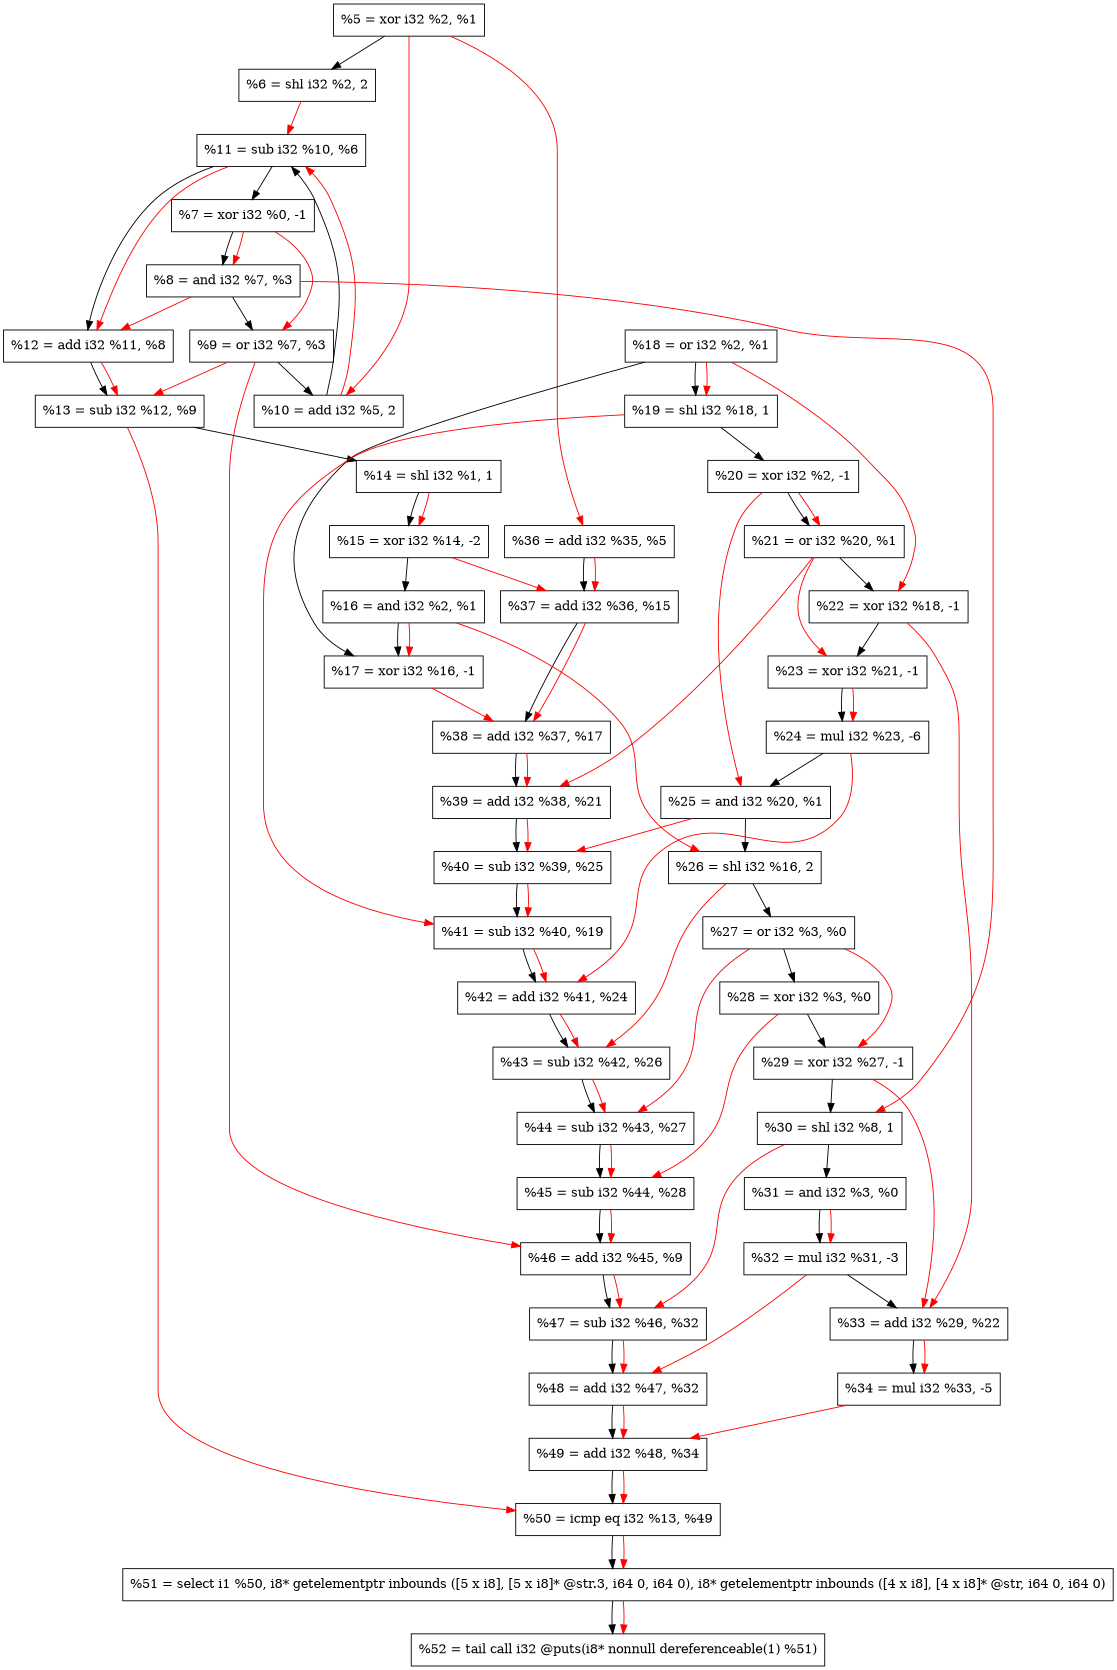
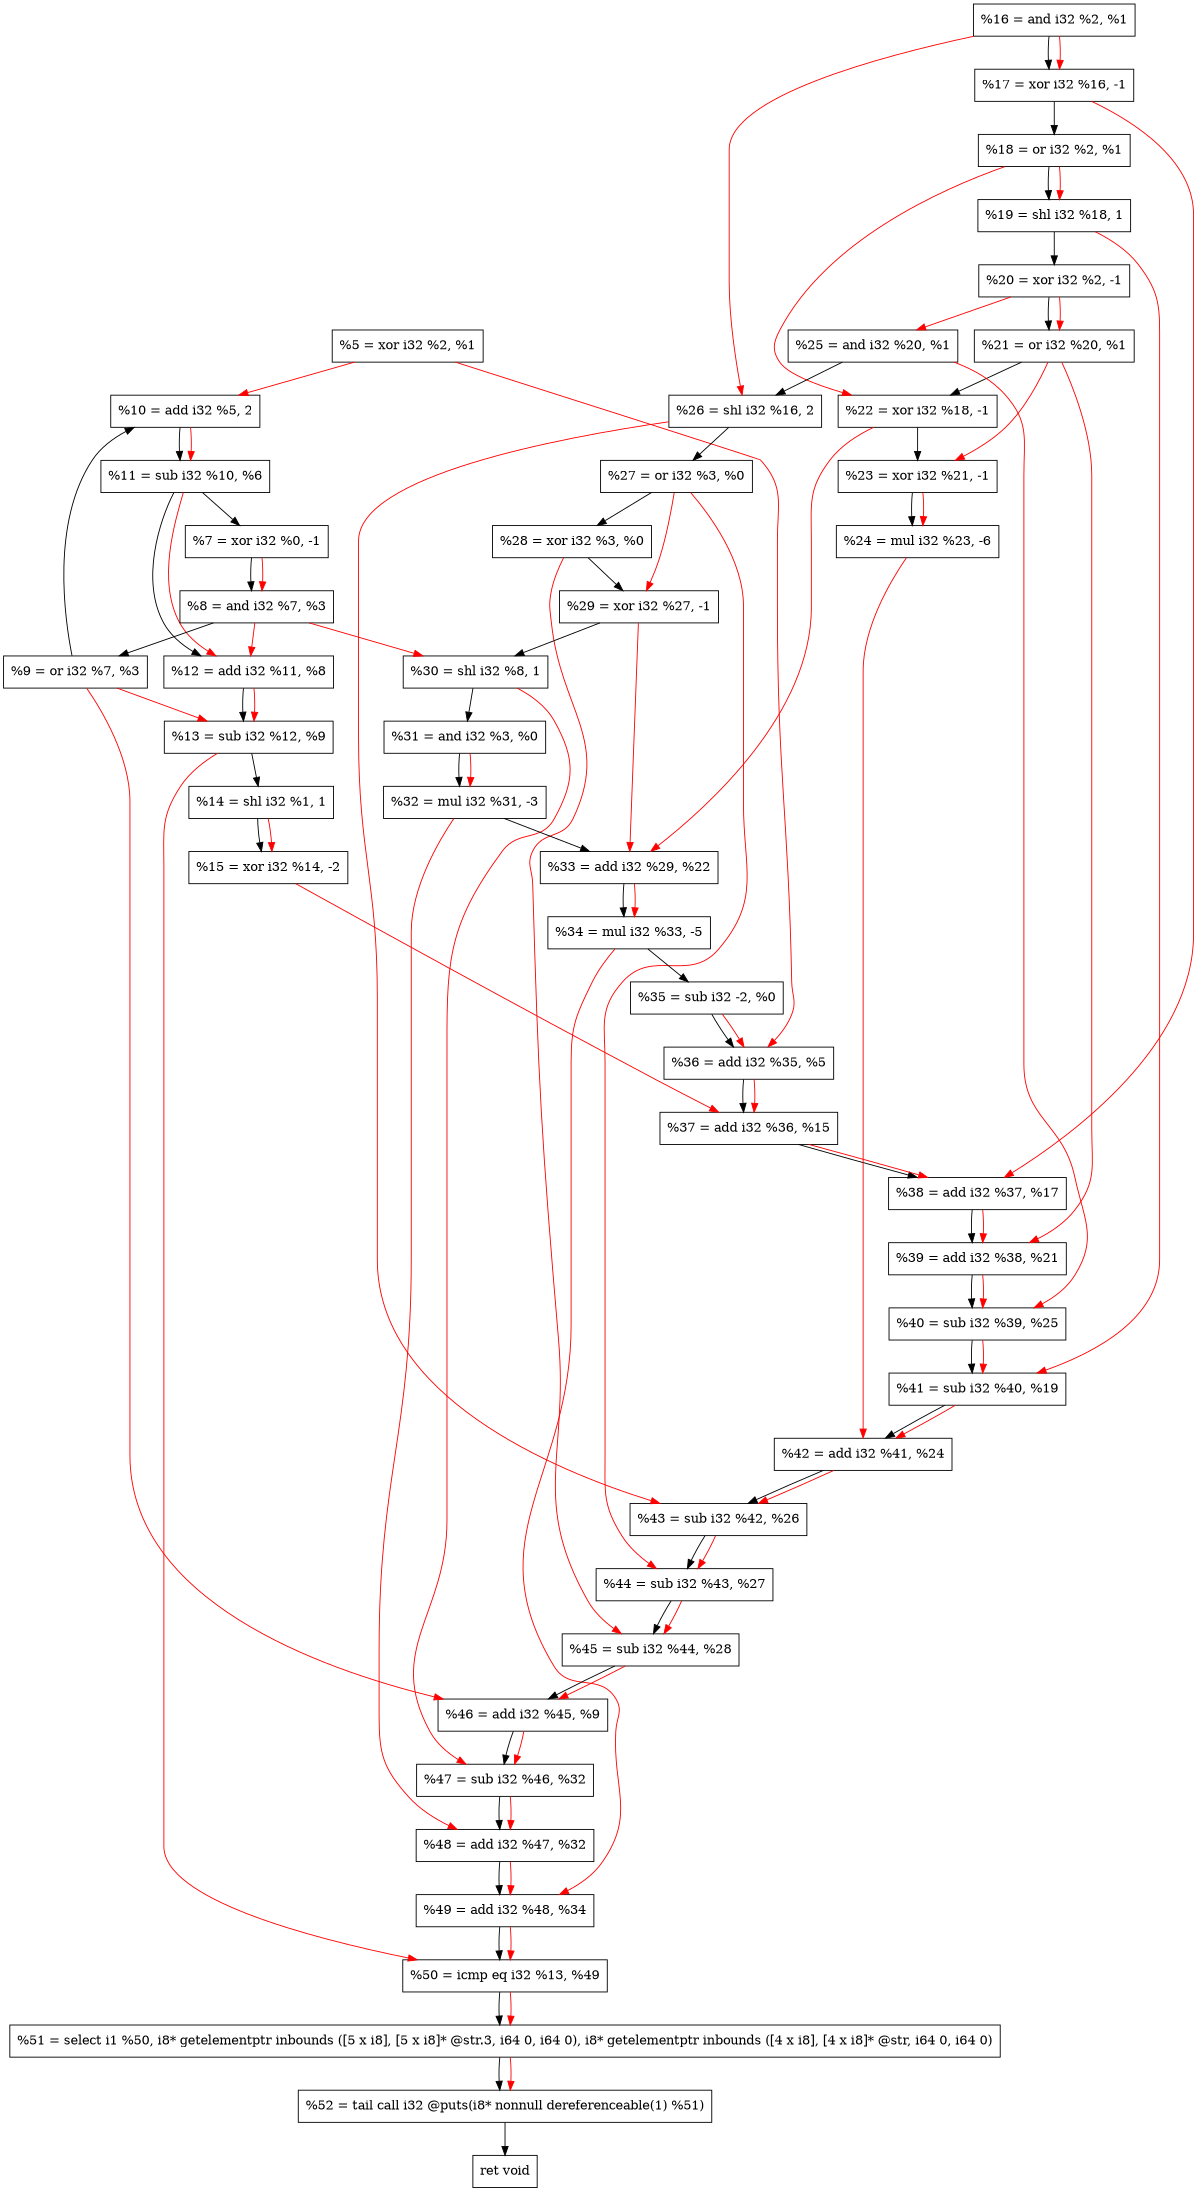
node "%6 = shl i32 %2, 2": removed
edge "%7 = xor i32 %0, -1" -> "%9 = or i32 %7, %3": removed
edge "%18 = or i32 %2, %1" -> "%17 = xor i32 %16, -1": reversed
edge "%15 = xor i32 %14, -2" -> "%16 = and i32 %2, %1": removed
edge "%24 = mul i32 %23, -6" -> "%25 = and i32 %20, %1": removed
node "%35 = sub i32 -2, %0": added
node "ret void": added
